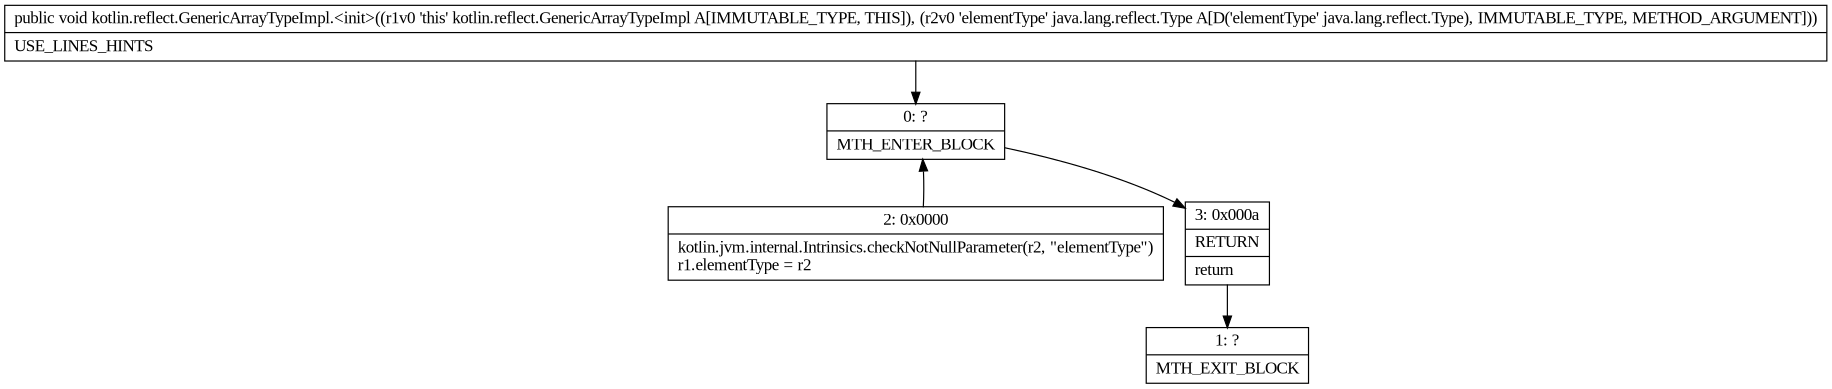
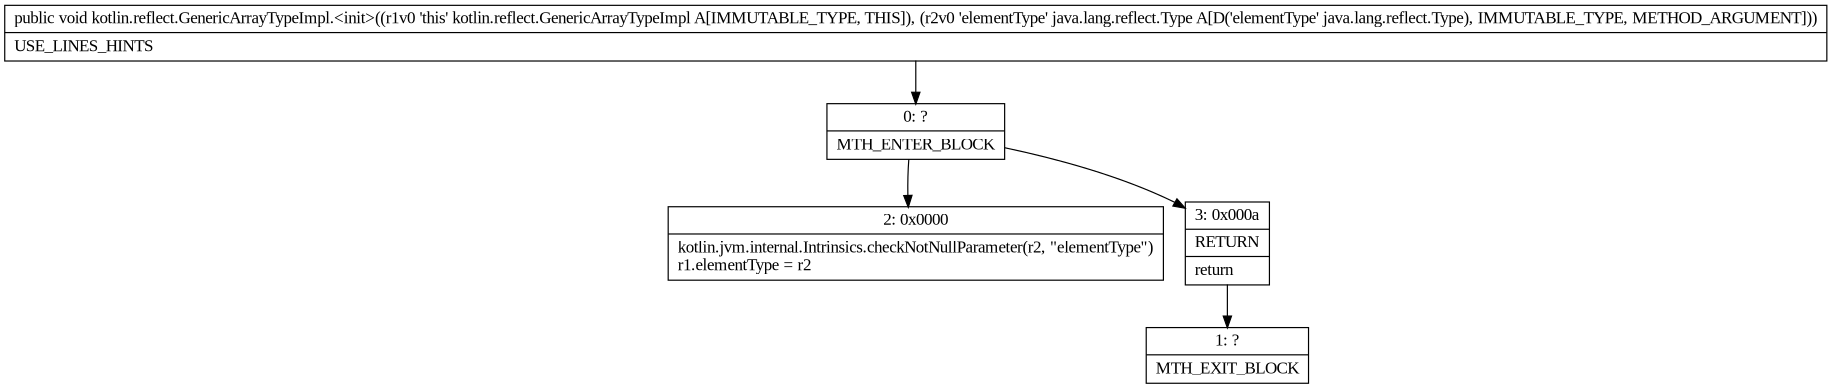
edge "2: 0x0000" -> "0: ?": reversed
